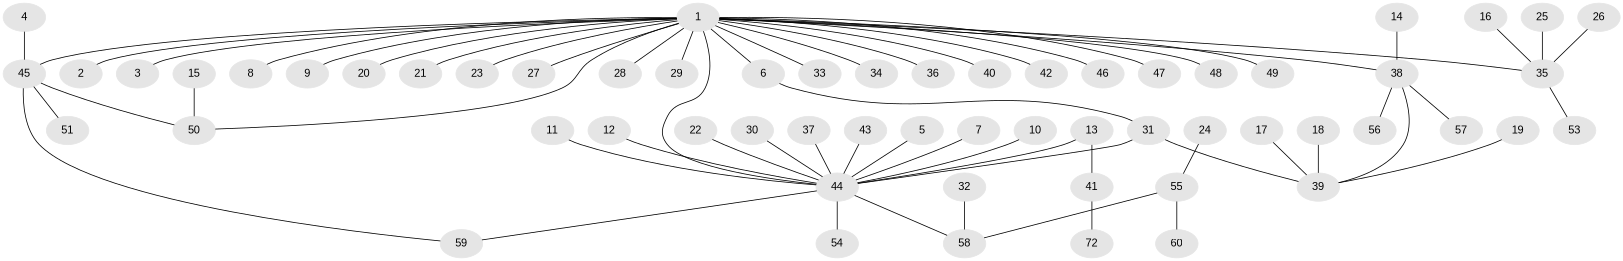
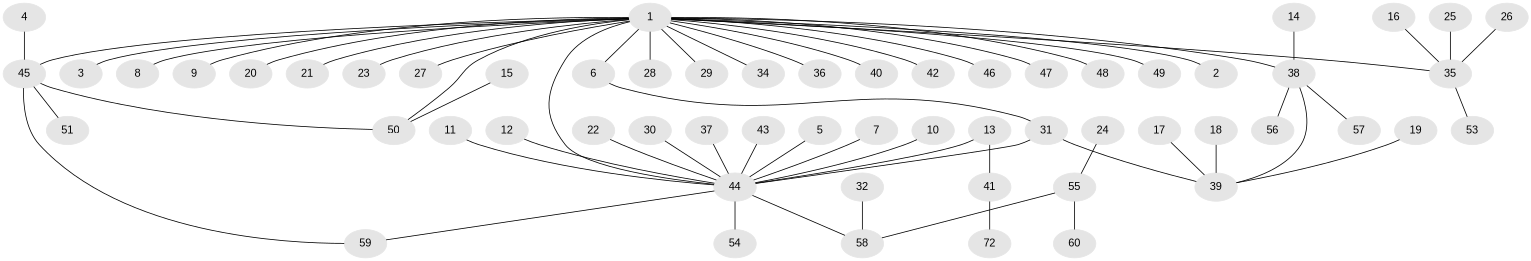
node "33": removed
